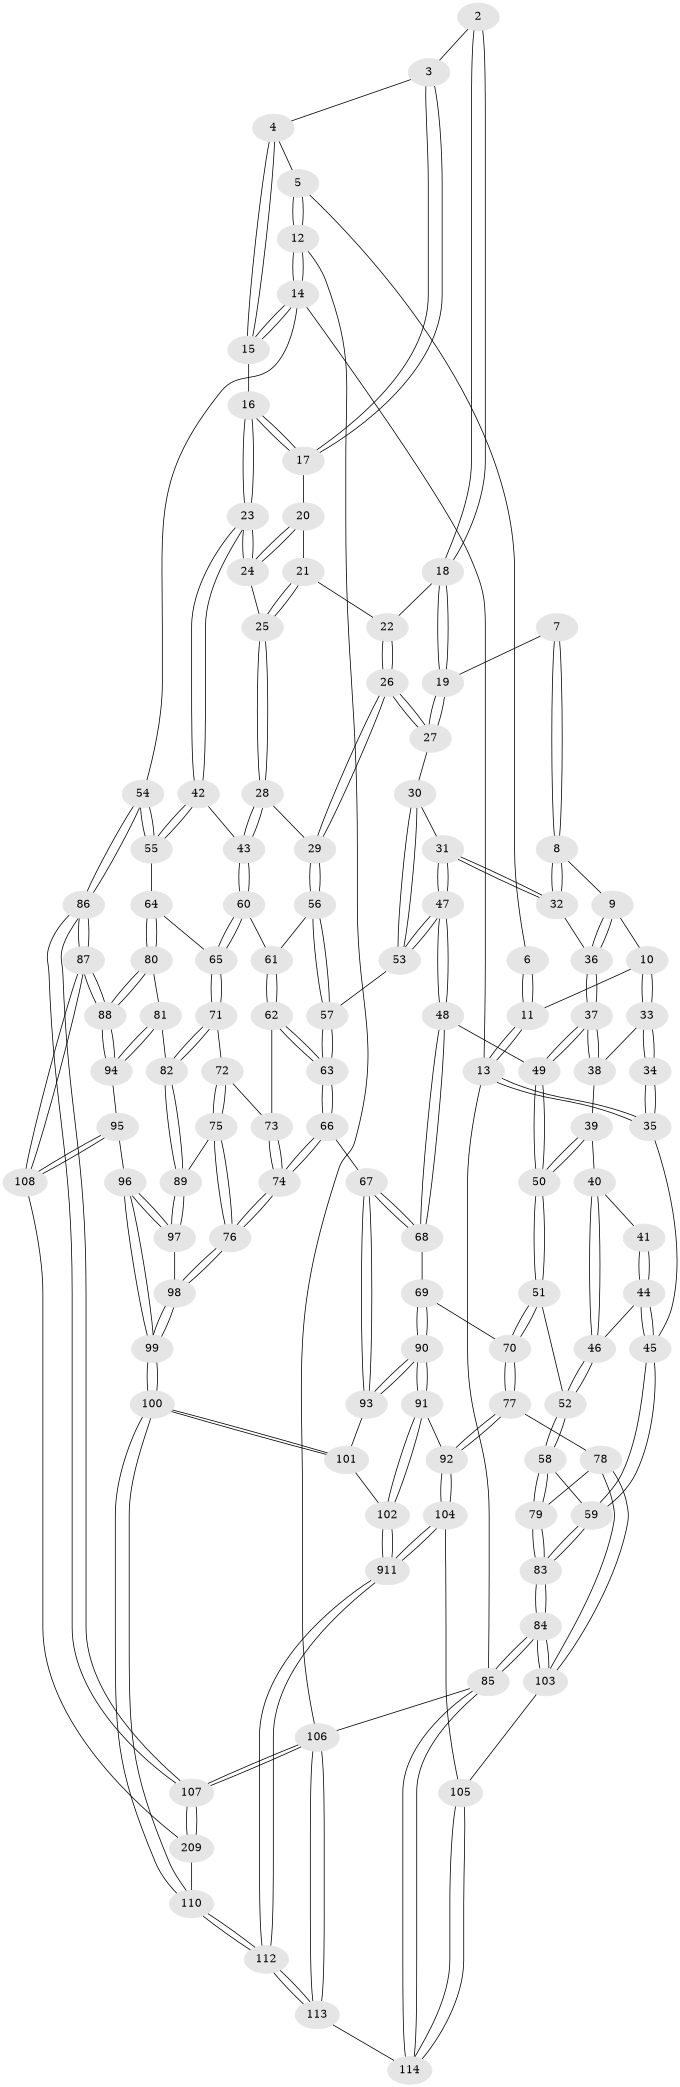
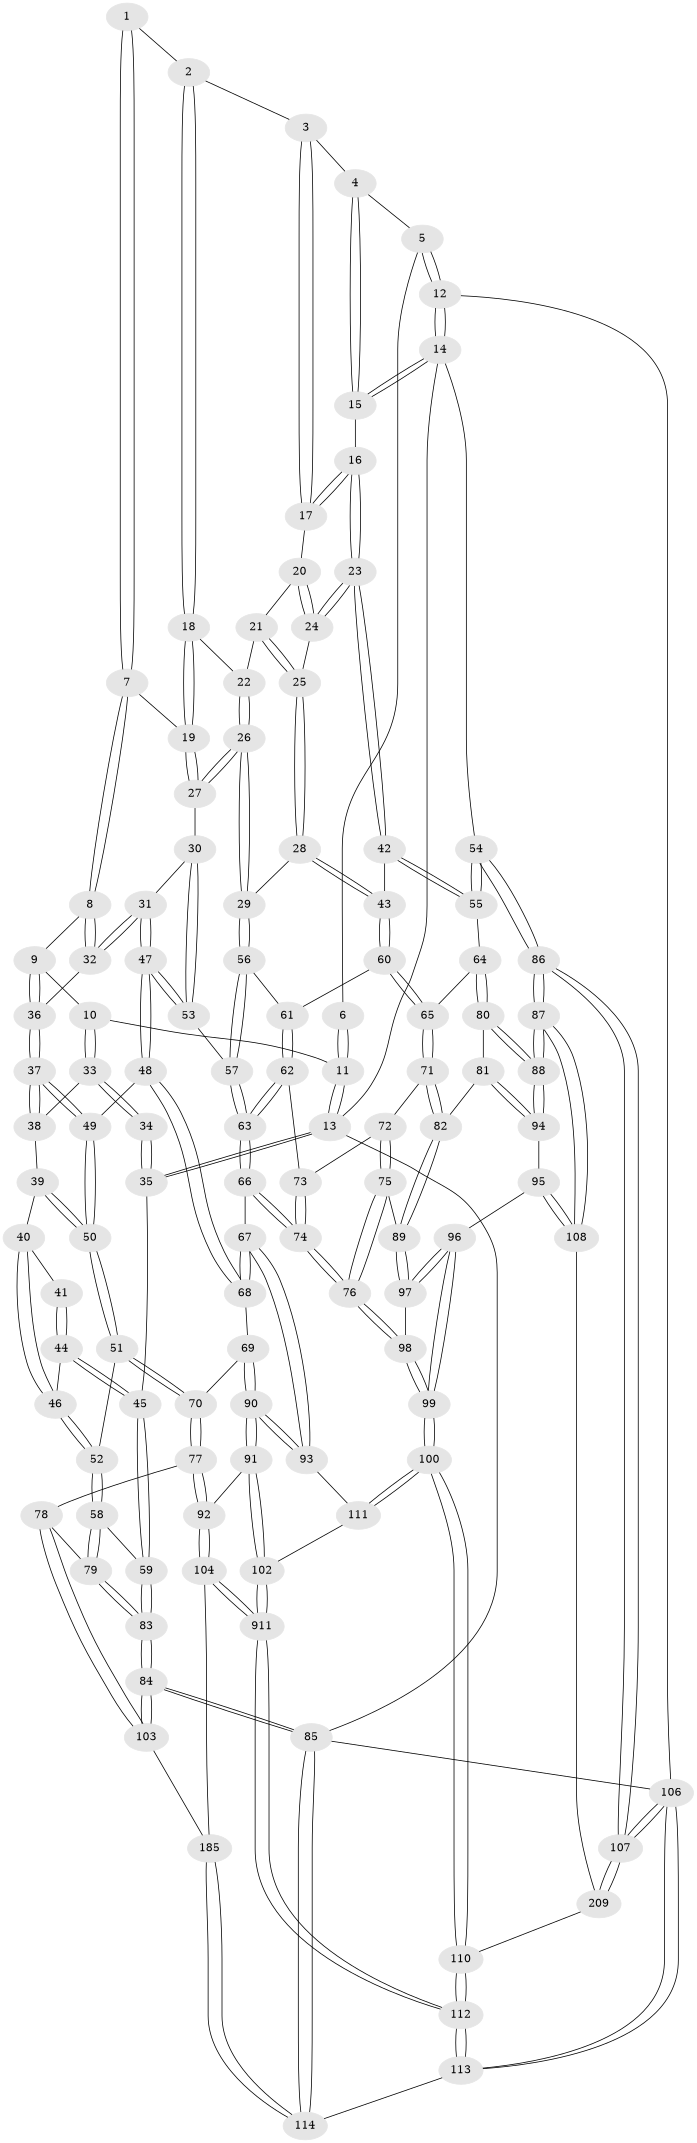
node "1": added
node "101": label "101" -> "111"
node "105": label "105" -> "185"
